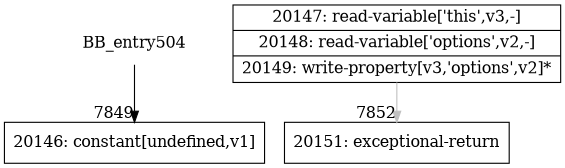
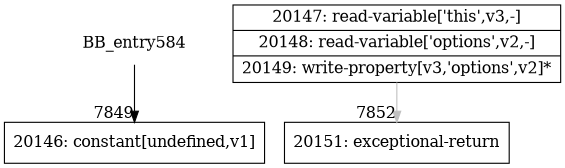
node "BB_entry504": label "BB_entry504" -> "BB_entry584"
